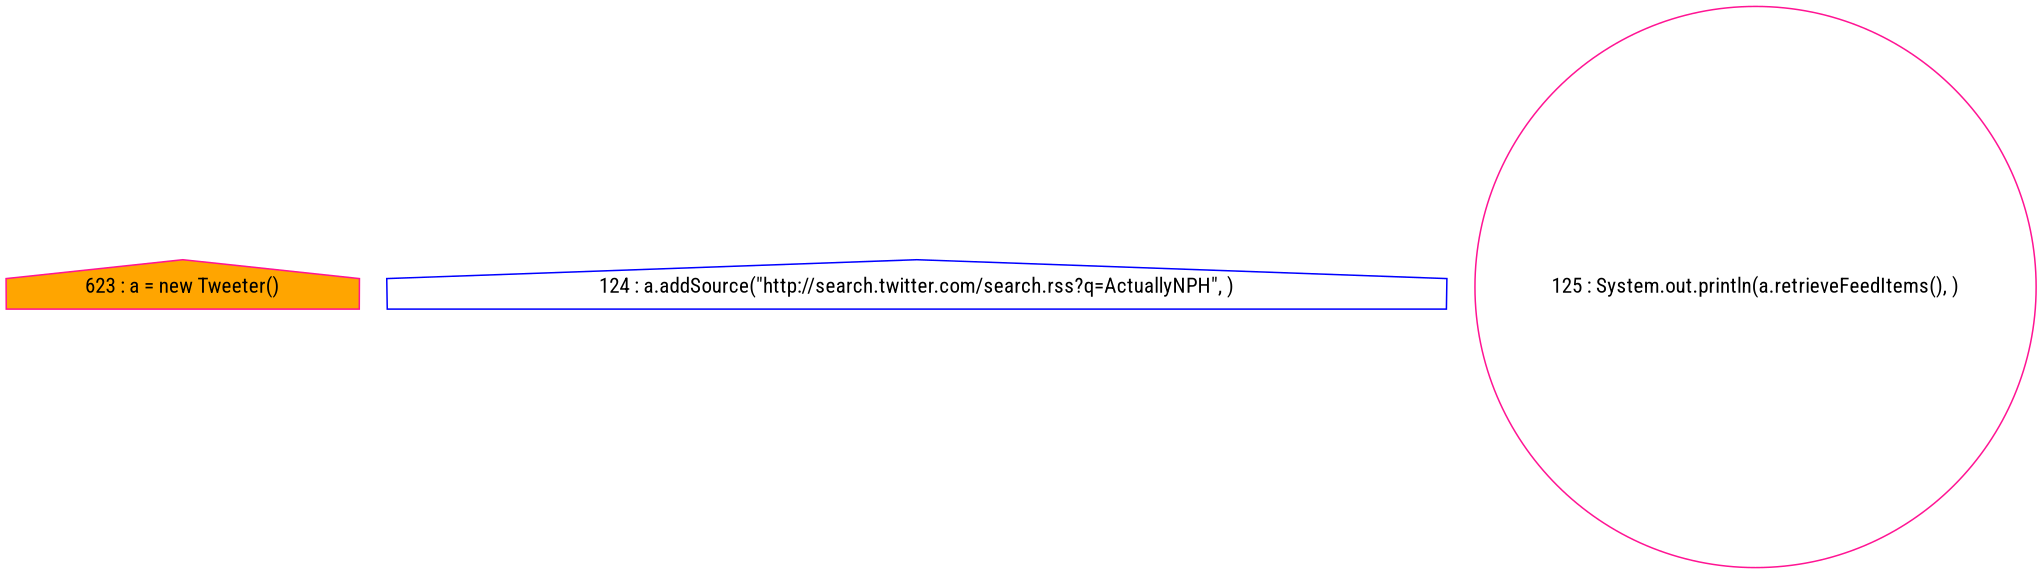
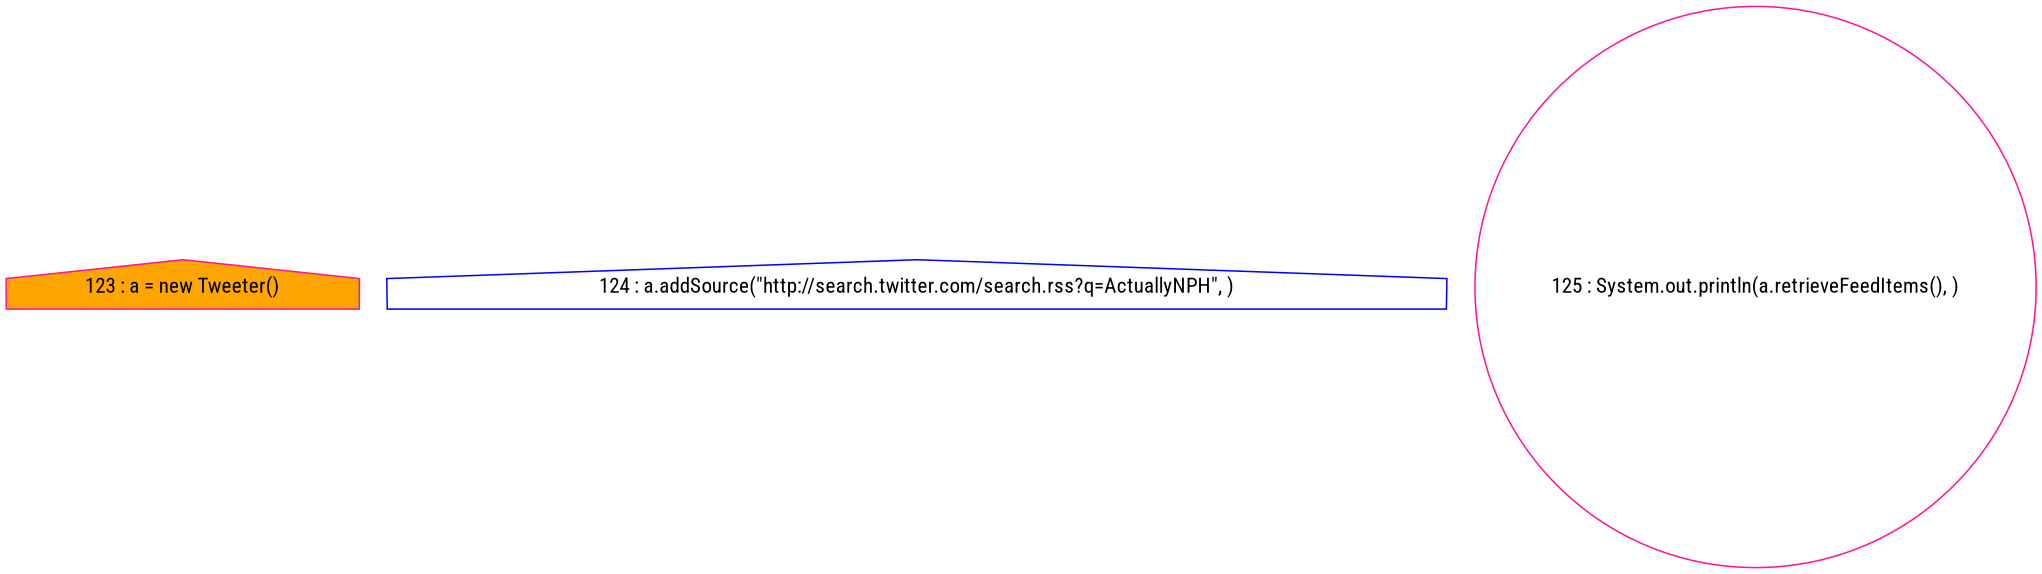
node "623 : a = new Tweeter()": label "623 : a = new Tweeter()" -> "123 : a = new Tweeter()"
